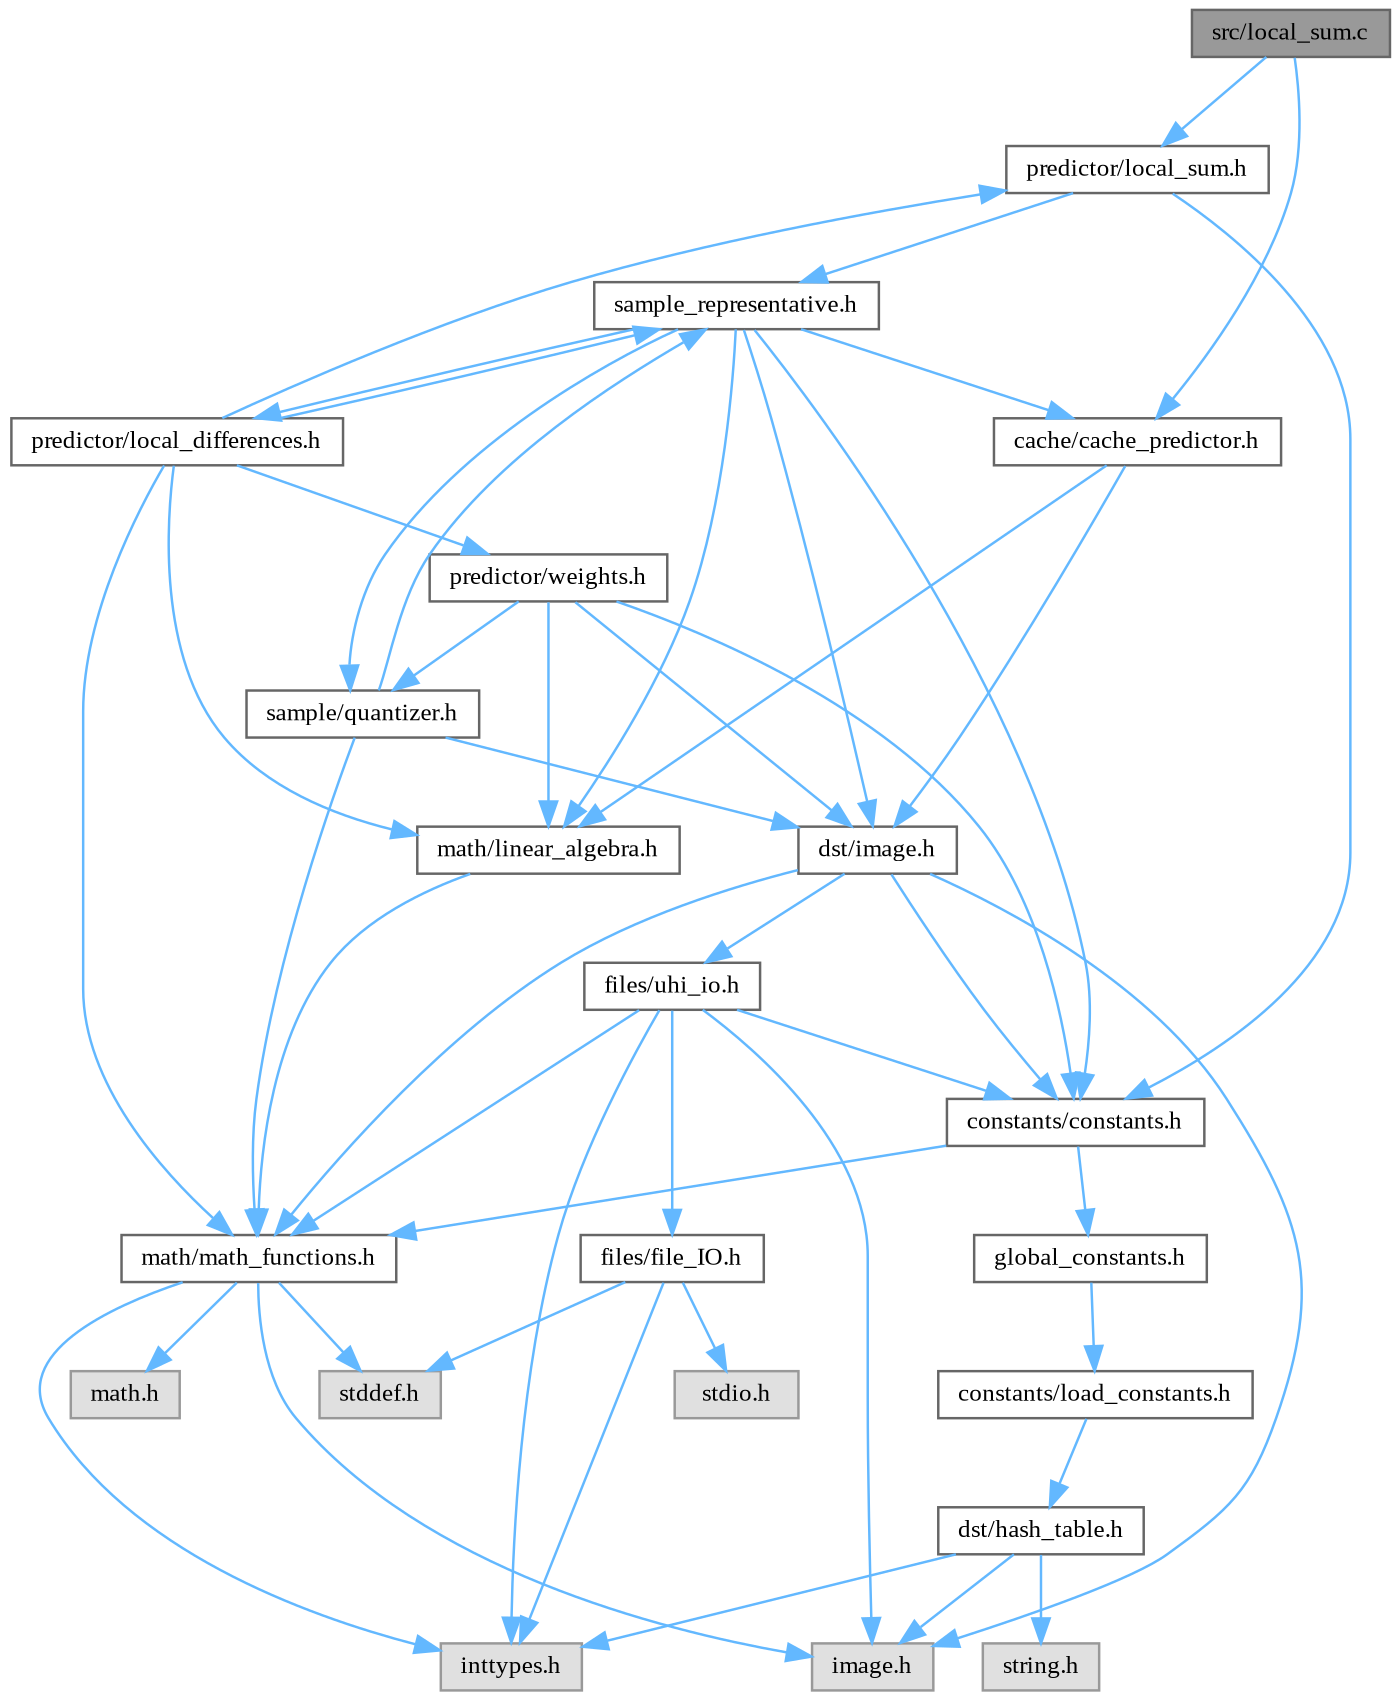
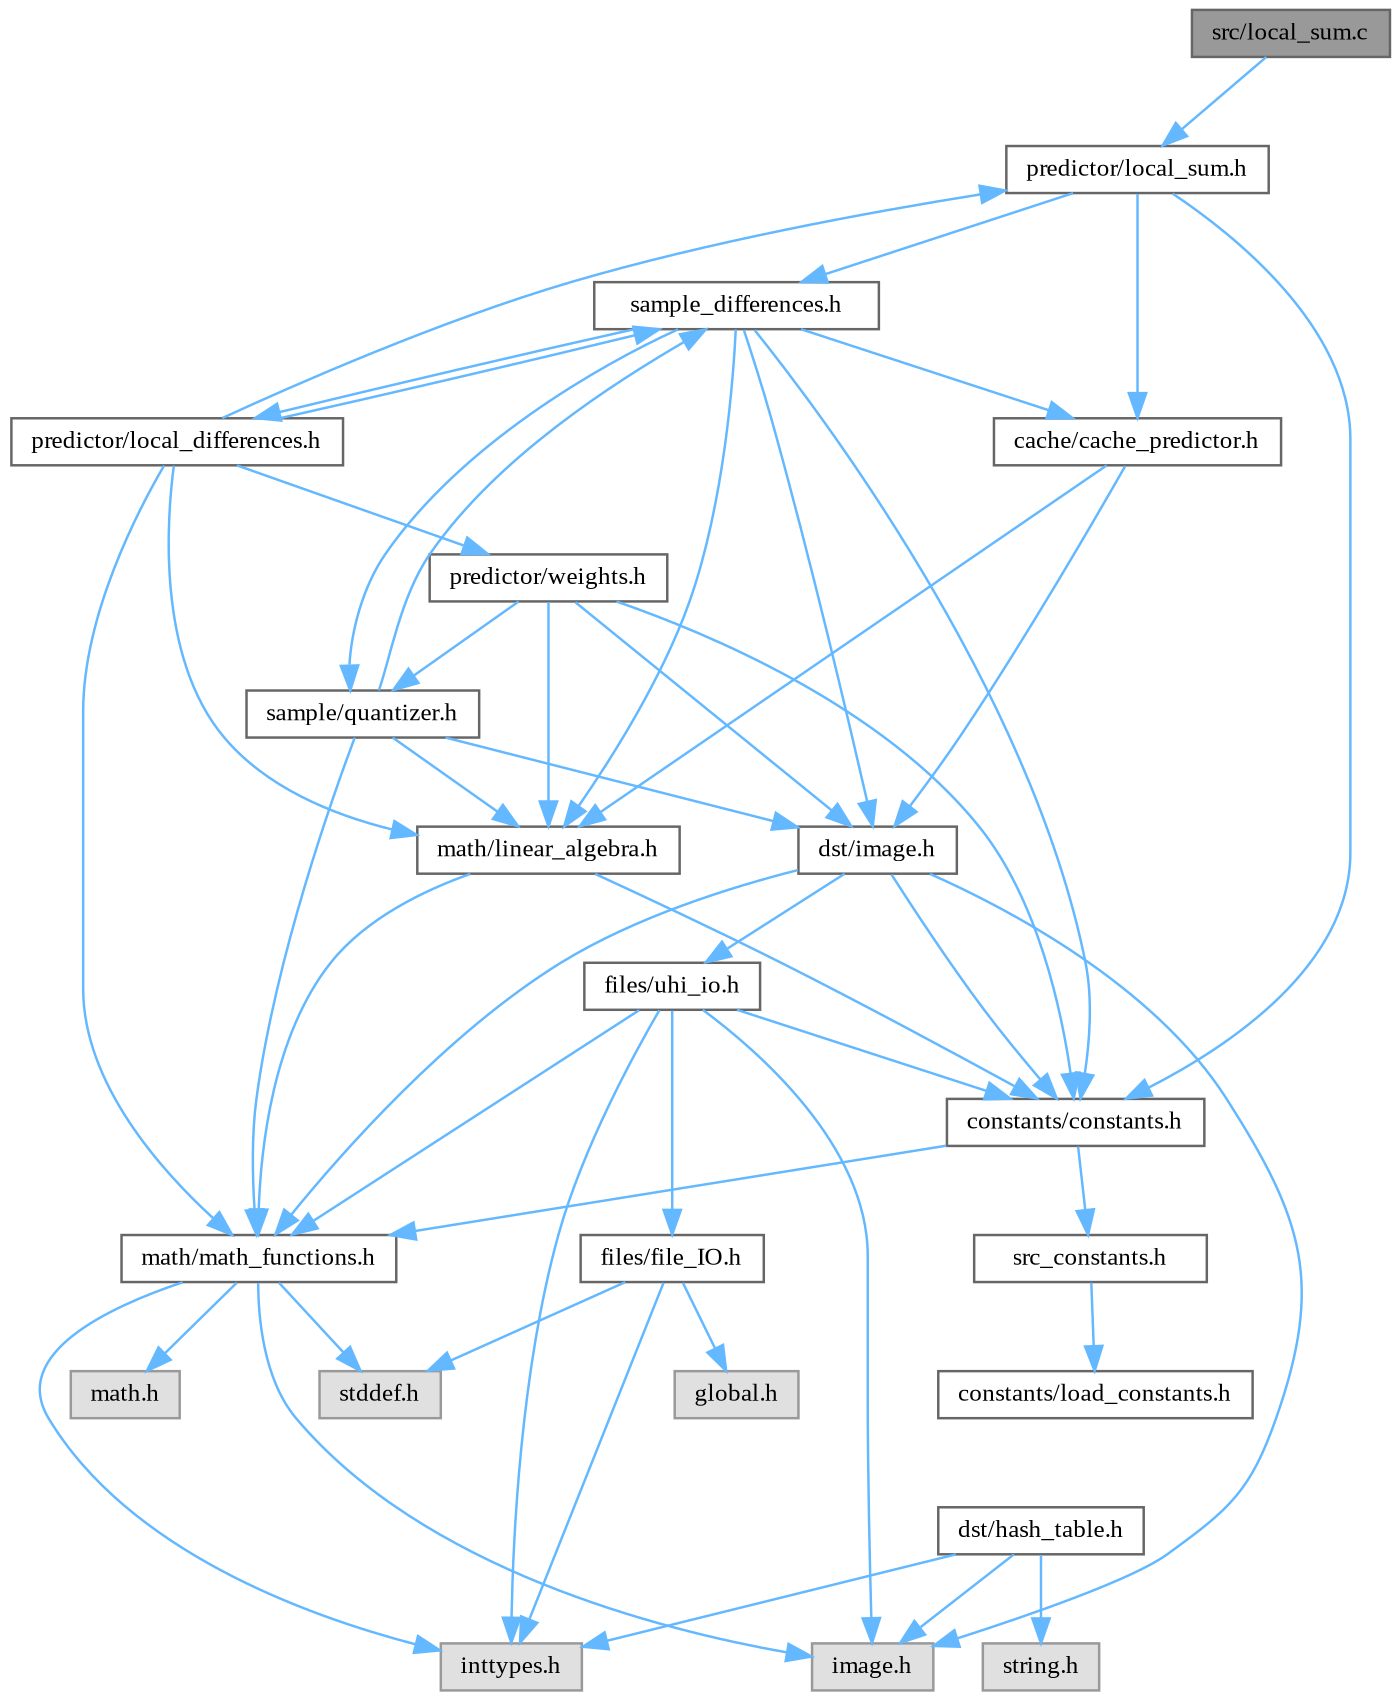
edge "src/local_sum.c" -> "cache/cache_predictor.h": now "predictor/local_sum.h" -> "cache/cache_predictor.h"
node "sample_representative.h": label "sample_representative.h" -> "sample_differences.h"
edge "sample/quantizer.h" -> "math/linear_algebra.h": added
edge "math/linear_algebra.h" -> "constants/constants.h": added
node "global_constants.h": label "global_constants.h" -> "src_constants.h"
node "stdio.h": label "stdio.h" -> "global.h"
edge "constants/load_constants.h" -> "dst/hash_table.h": removed
